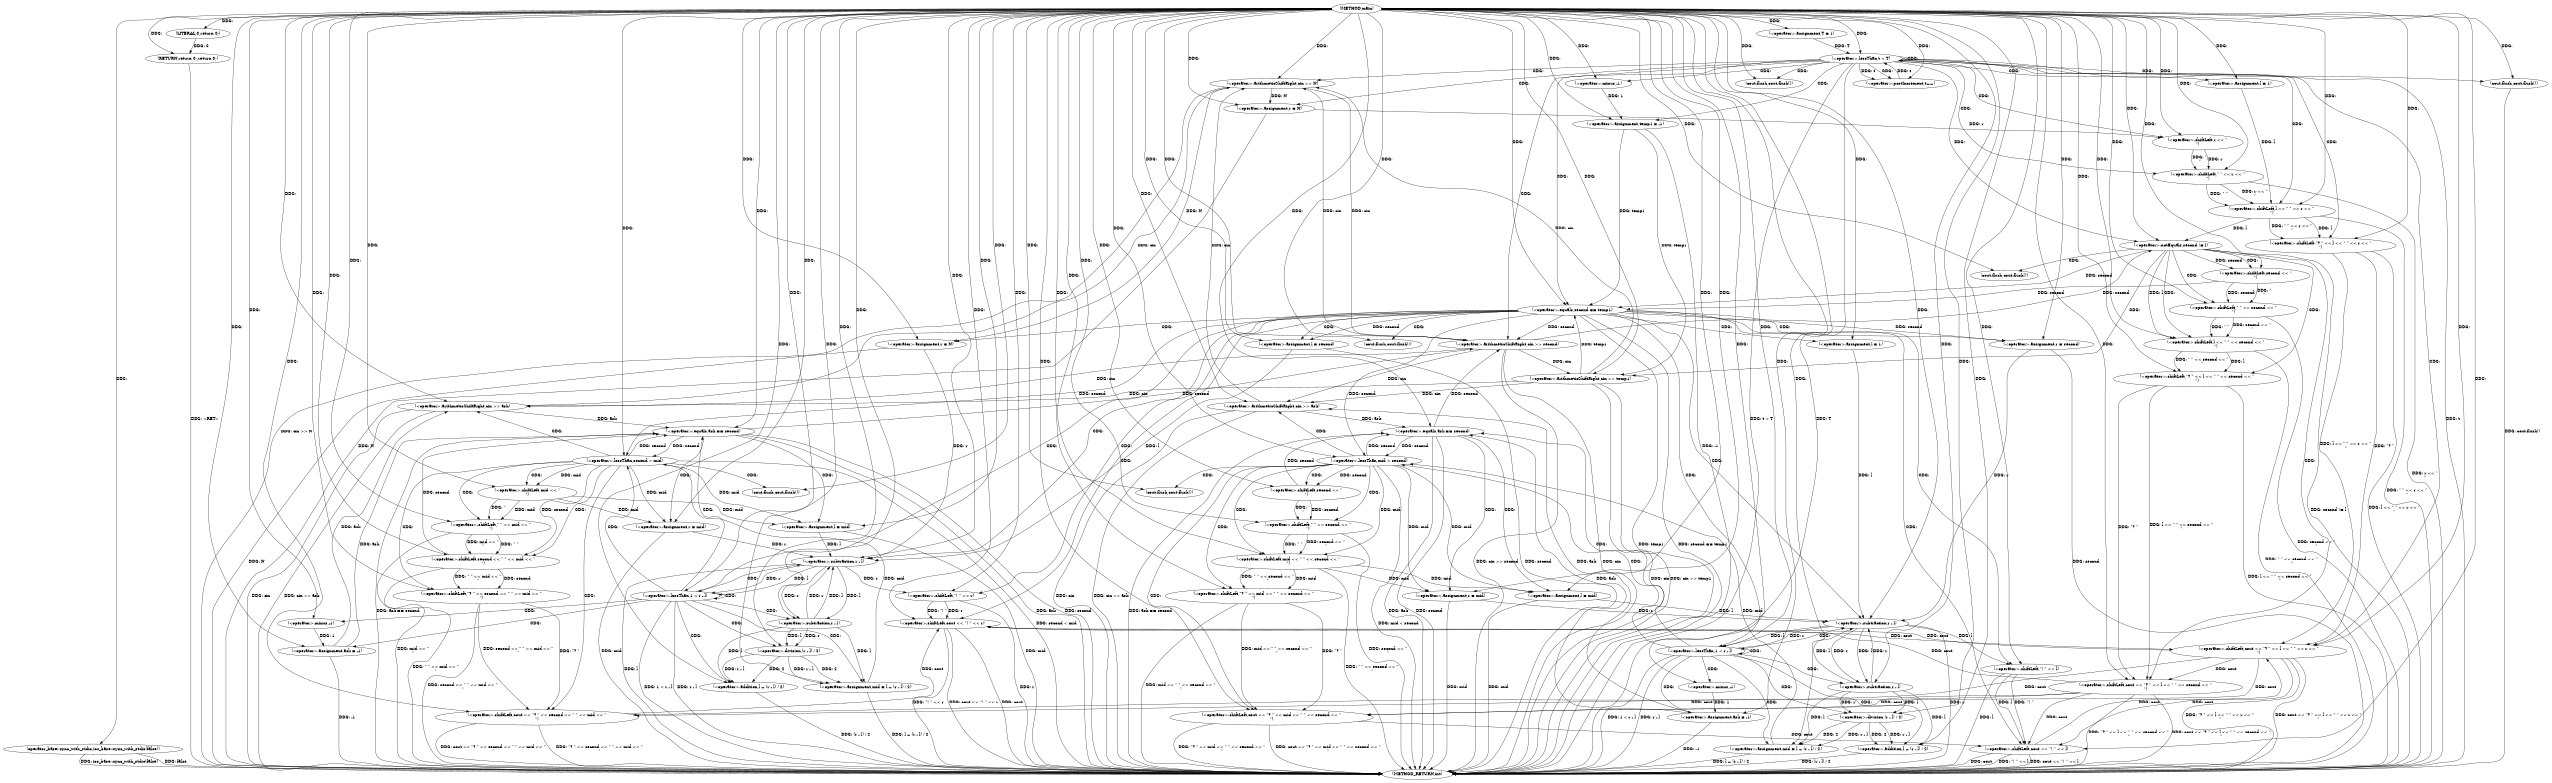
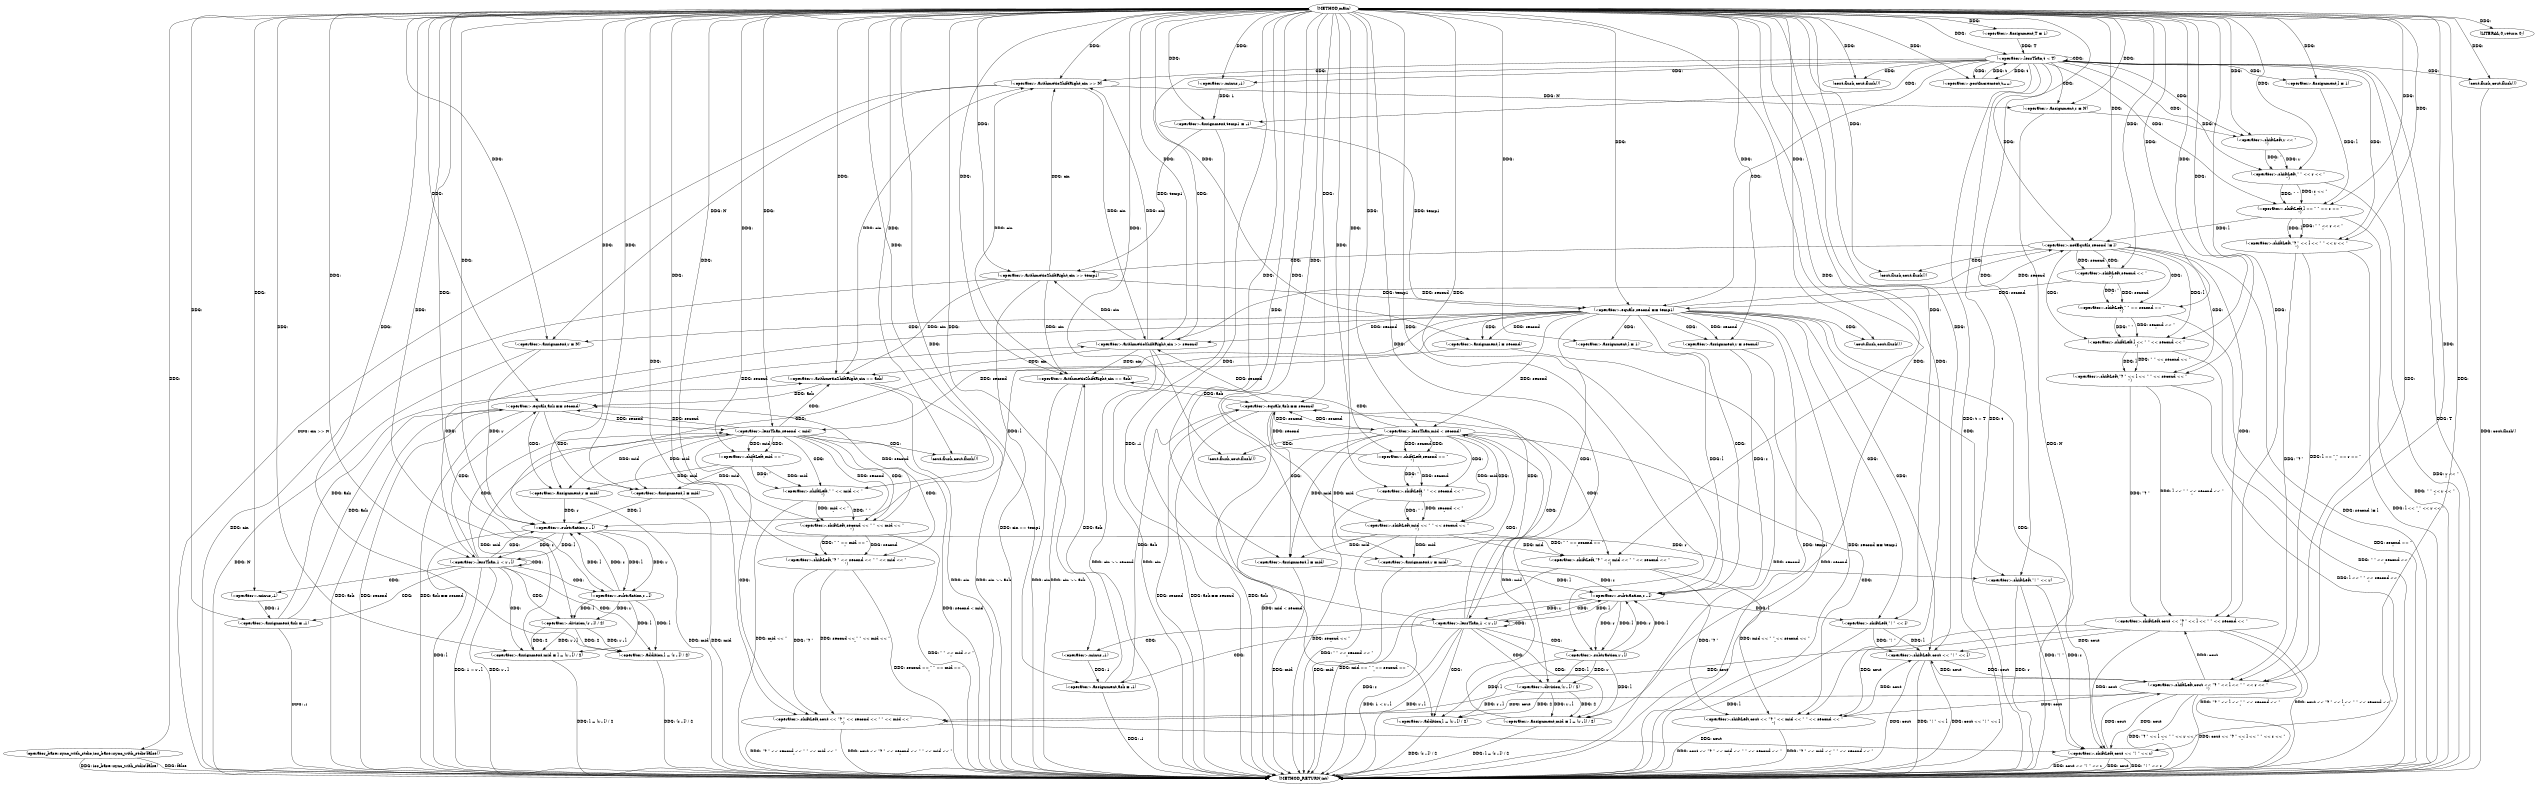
node "(RETURN,return 0;,return 0;)": removed
edge "(<operator>.notEquals,second != l)" -> "(<operator>.equals,second == temp1)": reversed
